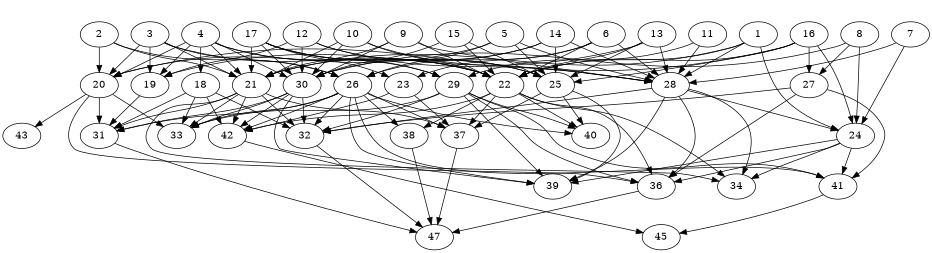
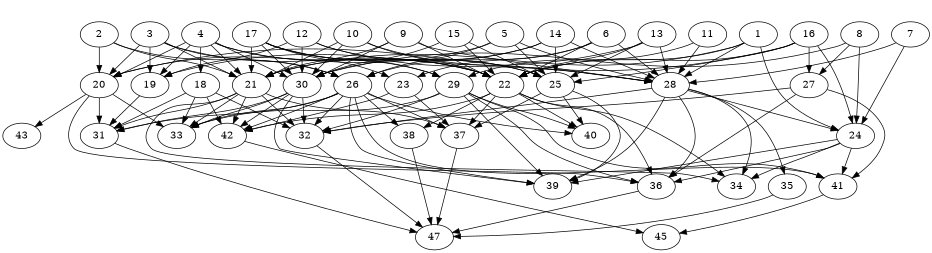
node "35": added
